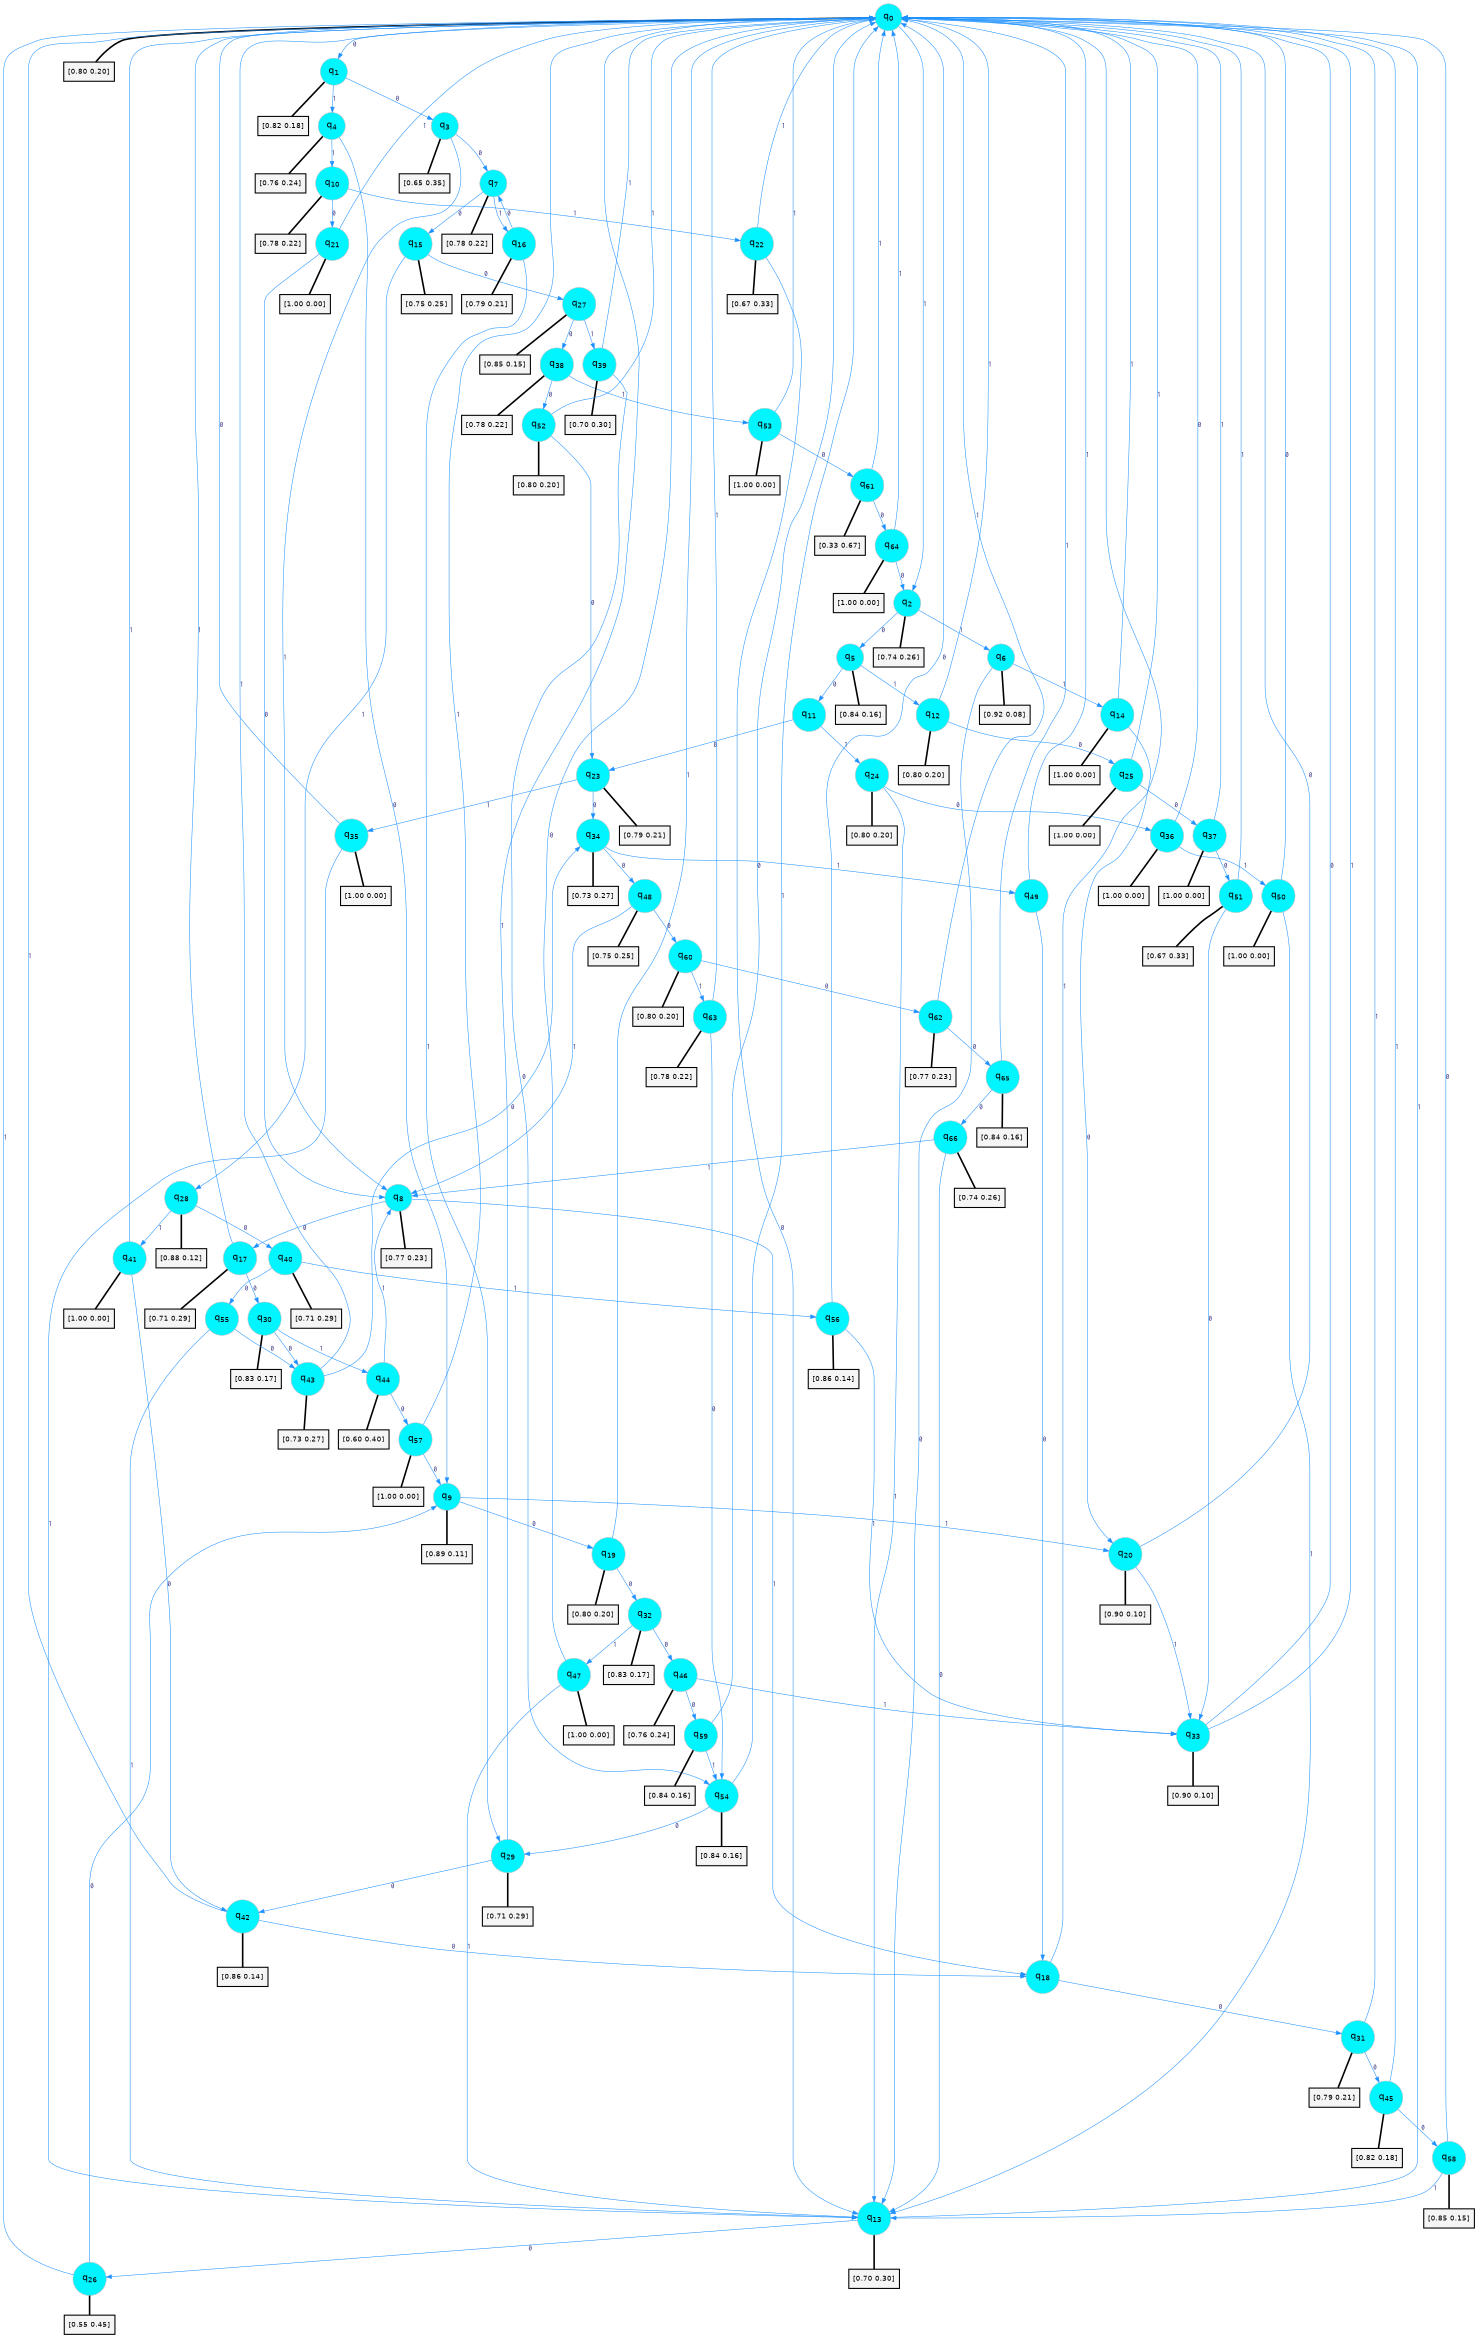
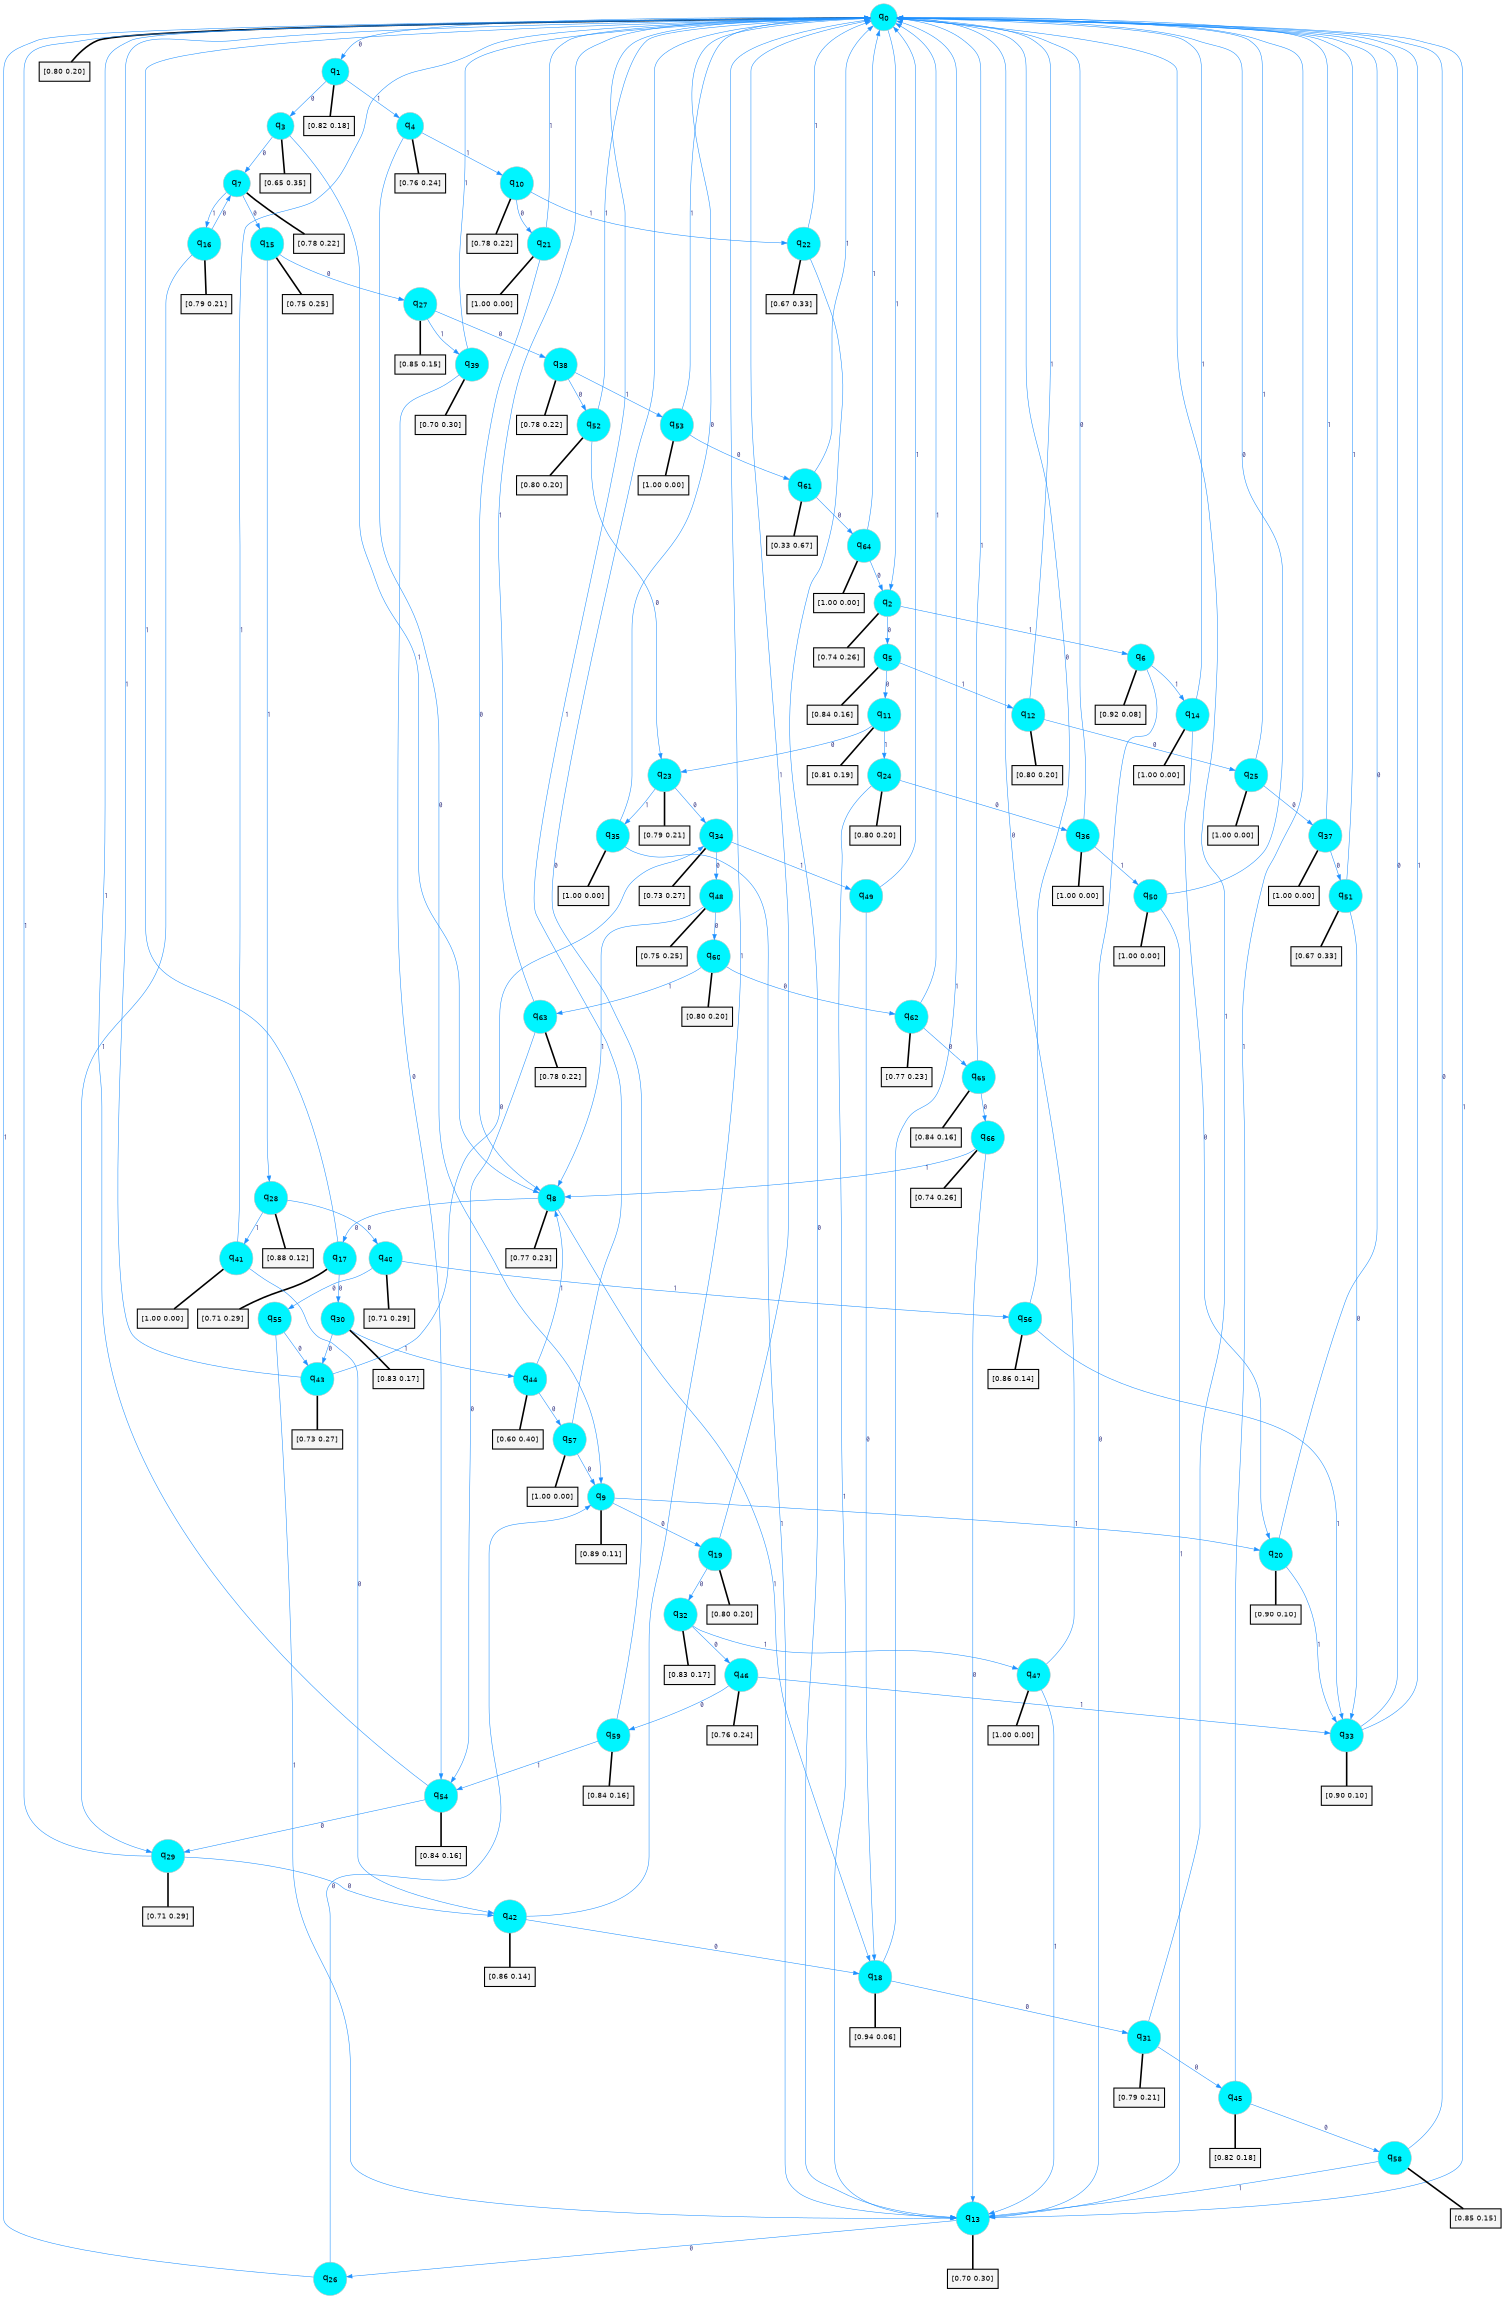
node "[0.81 0.19]": added
node "[0.94 0.06]": added
node "[0.55 0.45]": removed
